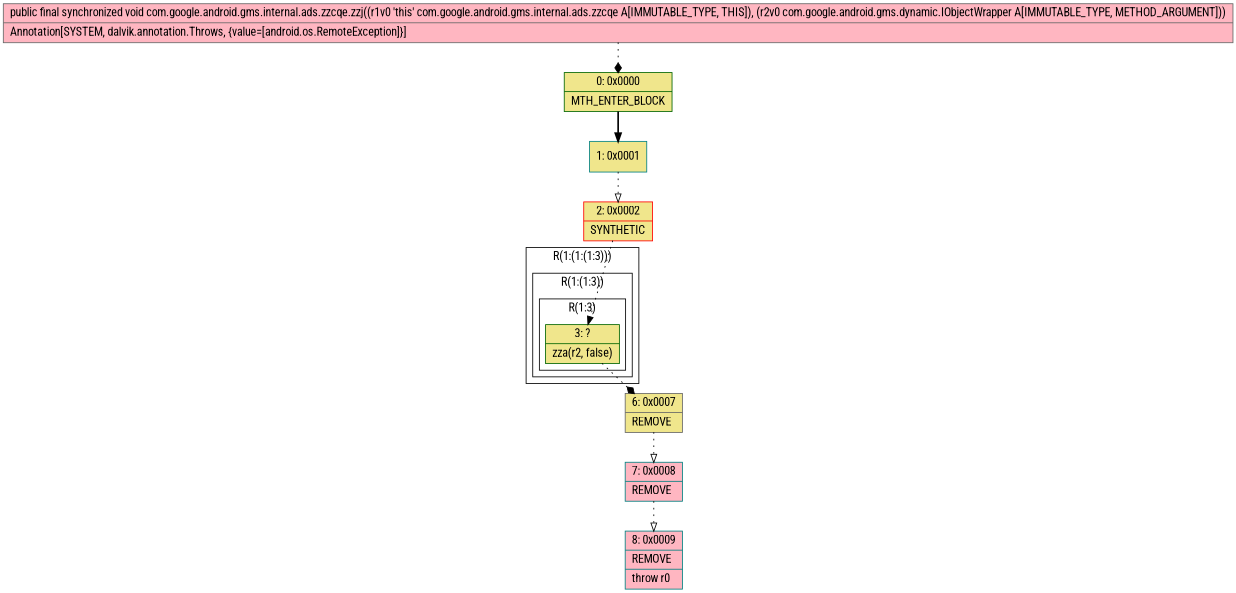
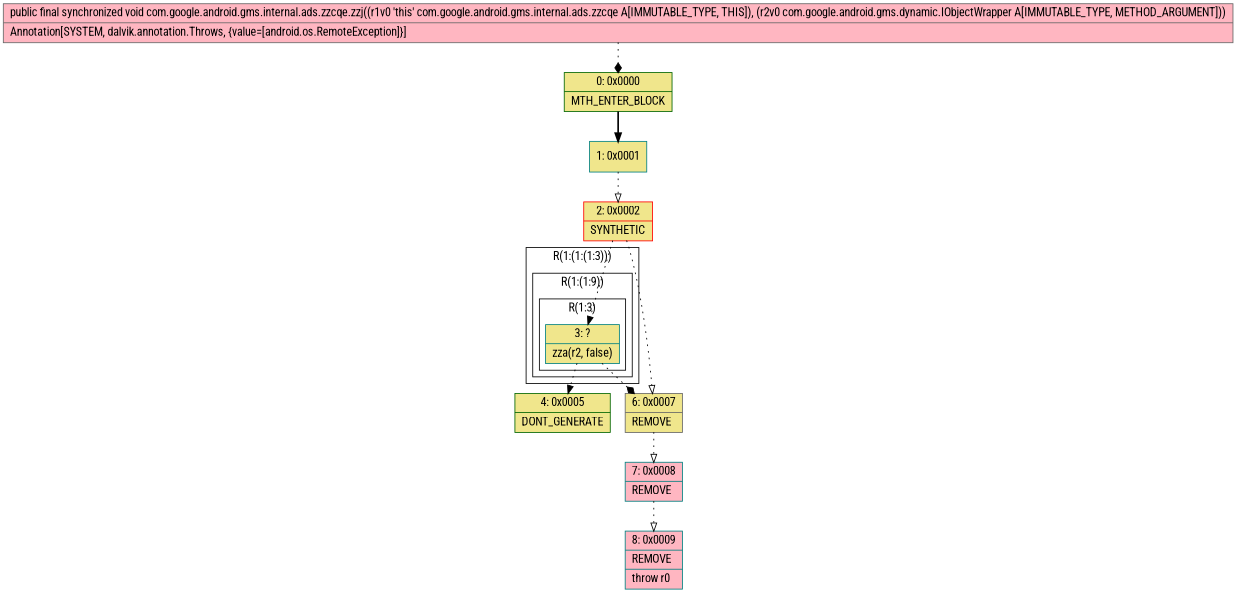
cluster "R(1:(1:3))": label "R(1:(1:3))" -> "R(1:(1:9))"
edge "2: 0x0002" -> "6: 0x0007": added
node "3: ?": color darkgreen -> teal
node "4: 0x0005": added
